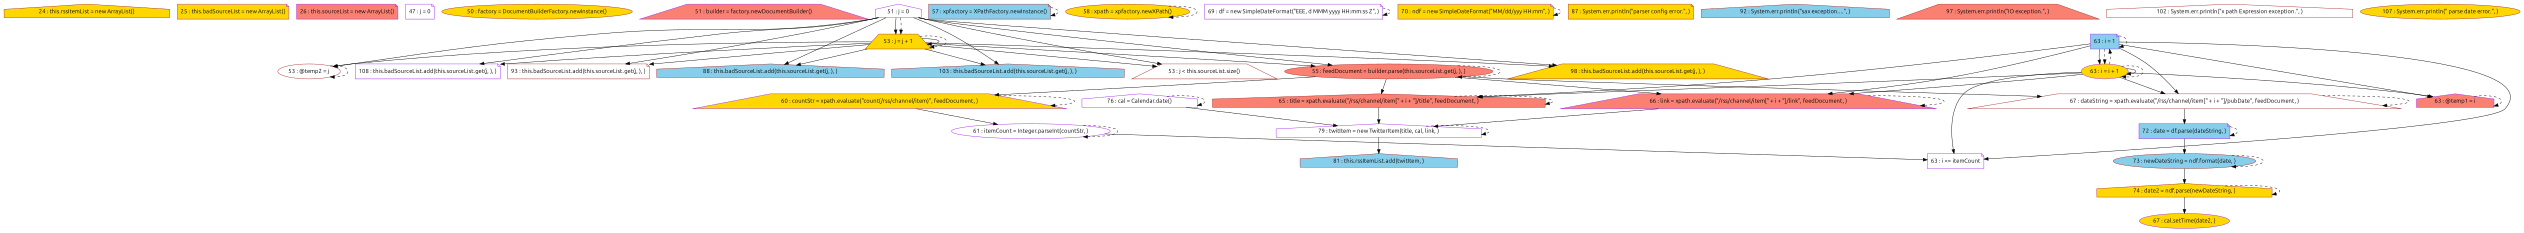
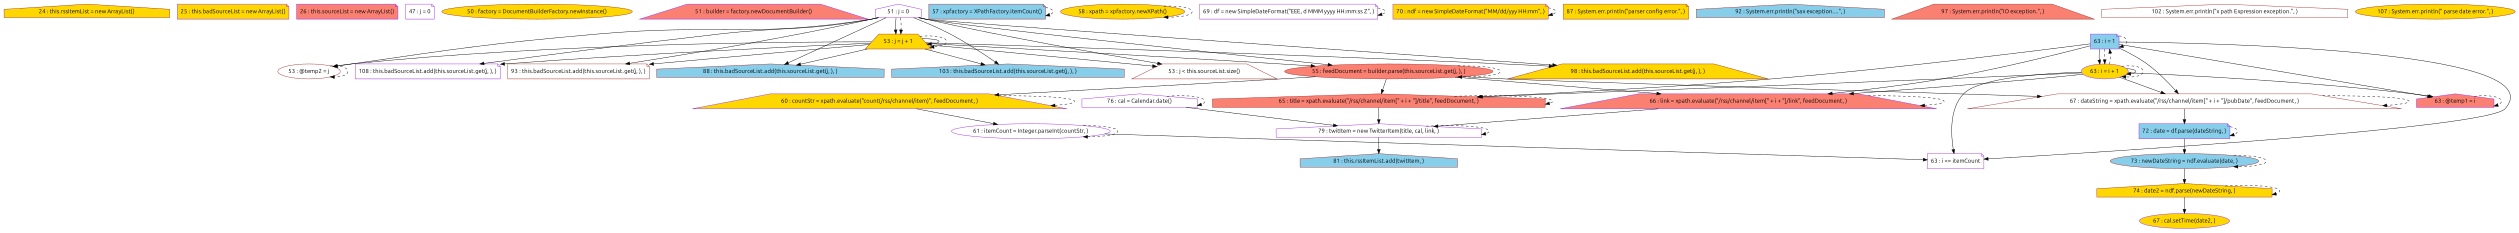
node "57 : xpfactory = XPathFactory.newInstance()": label "57 : xpfactory = XPathFactory.newInstance()" -> "57 : xpfactory = XPathFactory.itemCount()"
node "73 : newDateString = ndf.format(date, )": label "73 : newDateString = ndf.format(date, )" -> "73 : newDateString = ndf.evaluate(date, )"
